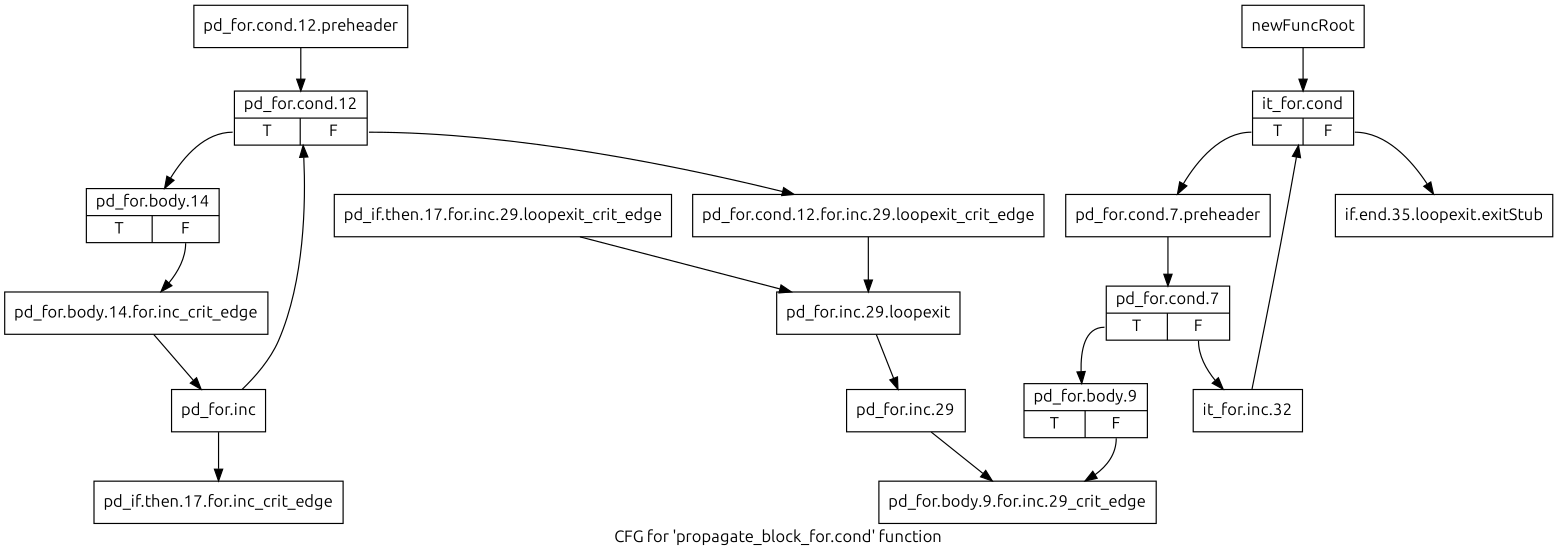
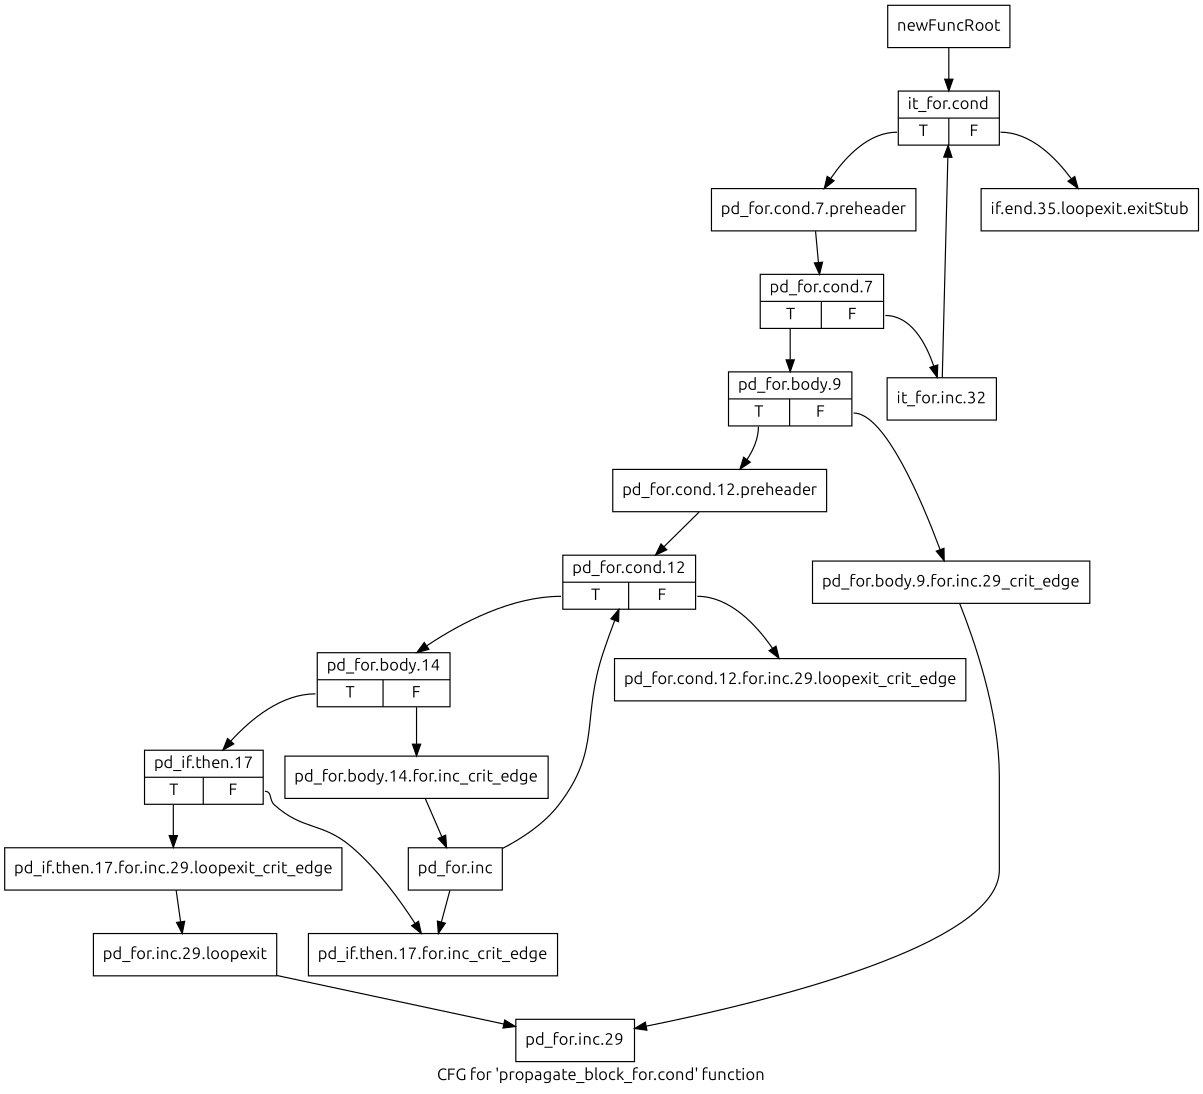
edge "pd_for.cond.12.for.inc.29.loopexit_crit_edge" -> "pd_for.inc.29.loopexit": removed
edge "pd_for.body.9" -> "pd_for.cond.12.preheader": added
edge "pd_for.inc.29" -> "pd_for.body.9.for.inc.29_crit_edge": reversed
node "pd_if.then.17": added
